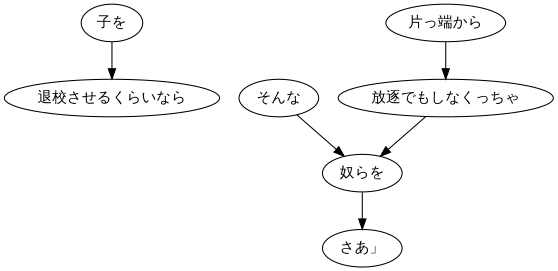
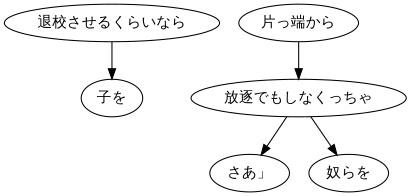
edge "子を" -> "退校させるくらいなら": reversed
node "そんな": removed
edge "奴らを" -> "さあ」": now "放逐でもしなくっちゃ" -> "さあ」"
